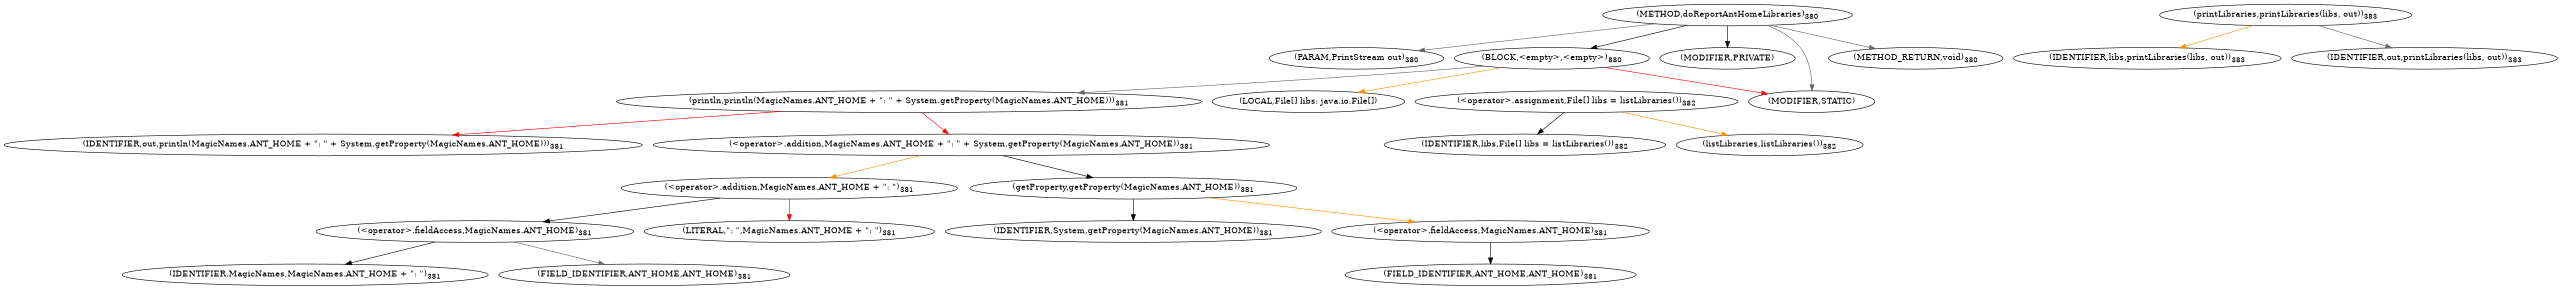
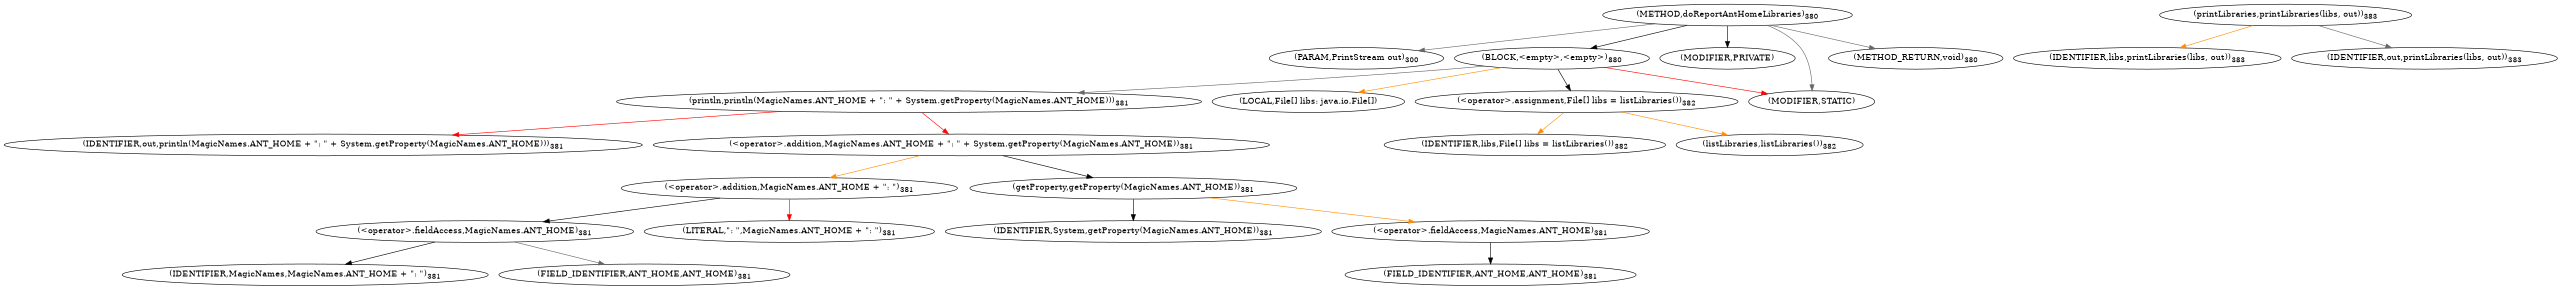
node "(PARAM,PrintStream out)": text "380" -> "300"
edge "(BLOCK,<empty>,<empty>)" -> "(<operator>.assignment,File[] libs = listLibraries())": added
edge "(<operator>.assignment,File[] libs = listLibraries())" -> "(IDENTIFIER,libs,File[] libs = listLibraries())": color black -> darkorange
